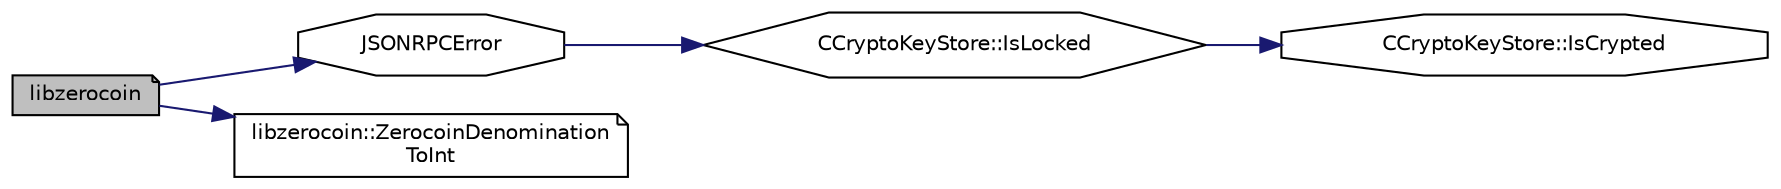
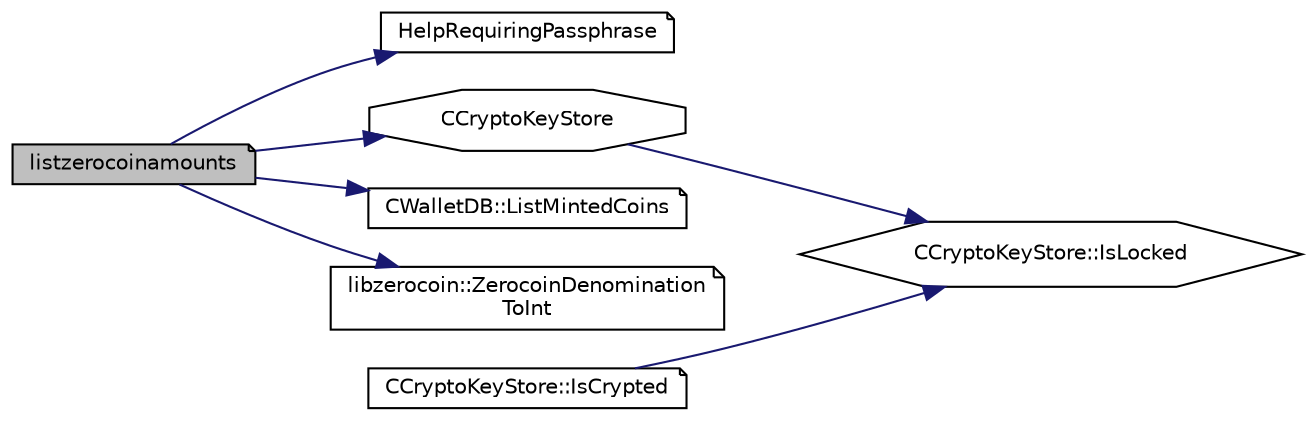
node "HelpRequiringPassphrase": added
node "JSONRPCError": label "JSONRPCError" -> "CCryptoKeyStore"
edge "CCryptoKeyStore::IsLocked" -> "CCryptoKeyStore::IsCrypted": reversed
node "CCryptoKeyStore::IsCrypted": shape octagon -> note
node "libzerocoin": label "libzerocoin" -> "listzerocoinamounts"
node "CWalletDB::ListMintedCoins": added
